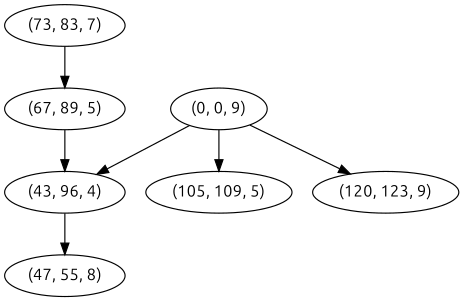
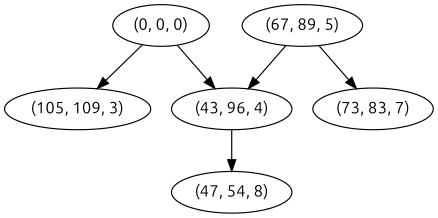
edge "(73, 83, 7)" -> "(67, 89, 5)": reversed
node "(0, 0, 9)": label "(0, 0, 9)" -> "(0, 0, 0)"
node "(105, 109, 5)": label "(105, 109, 5)" -> "(105, 109, 3)"
node "(120, 123, 9)": removed
node "(47, 55, 8)": label "(47, 55, 8)" -> "(47, 54, 8)"
